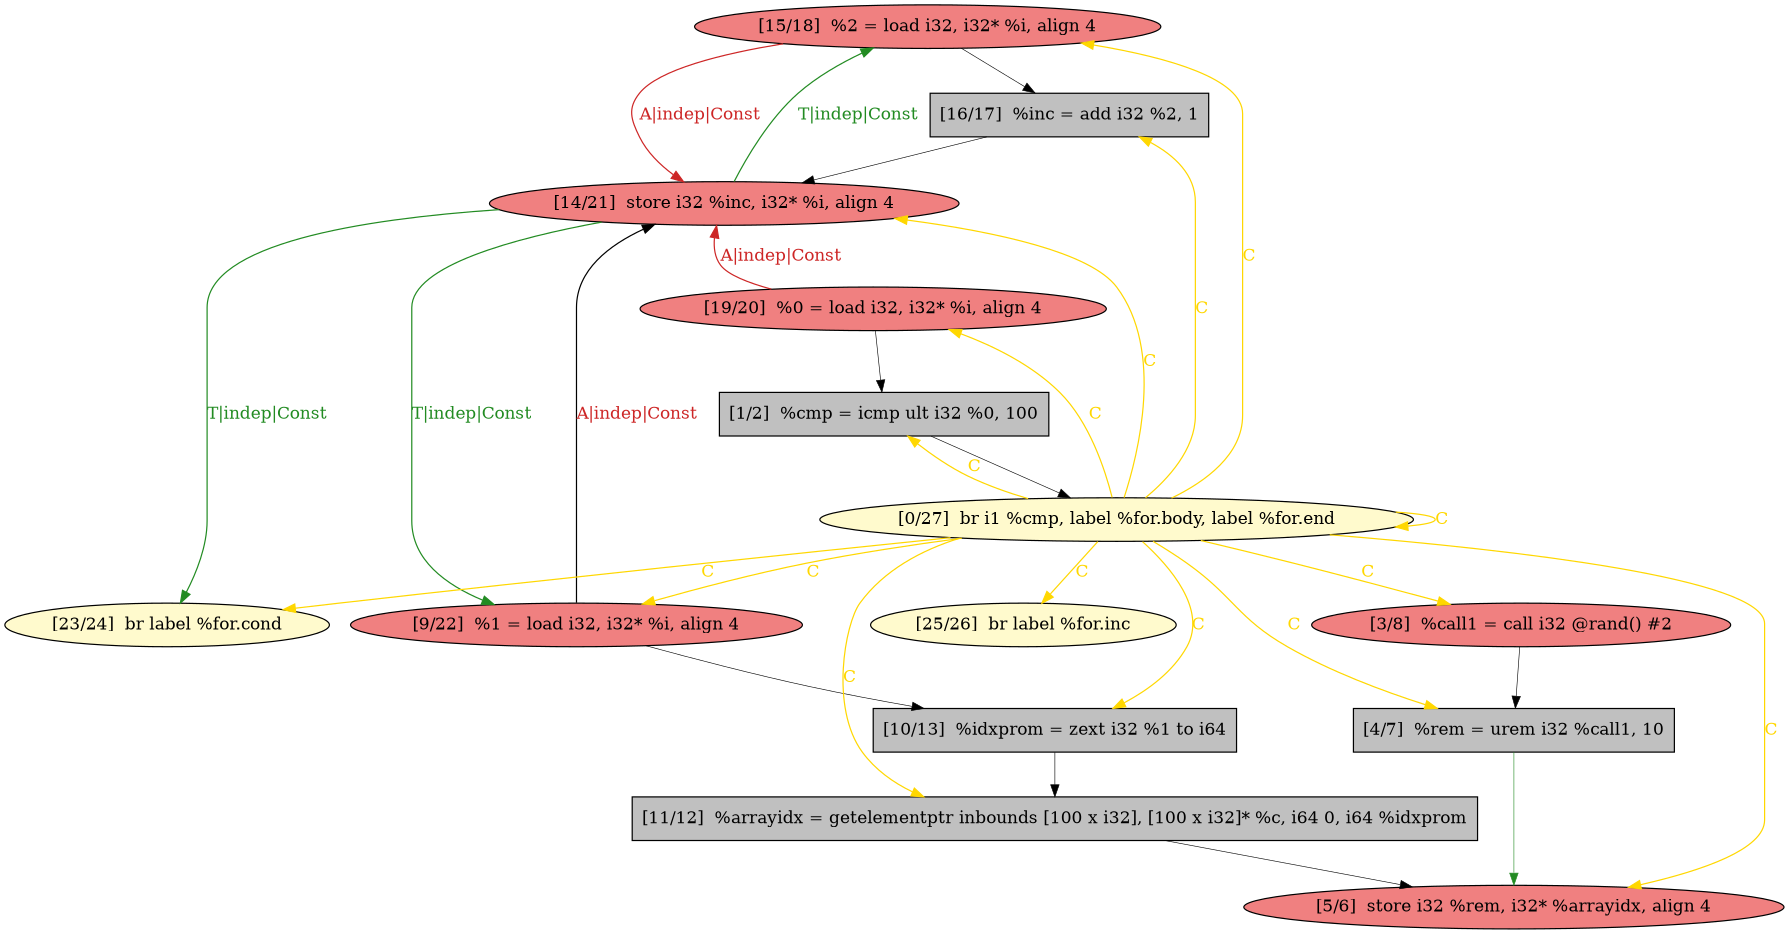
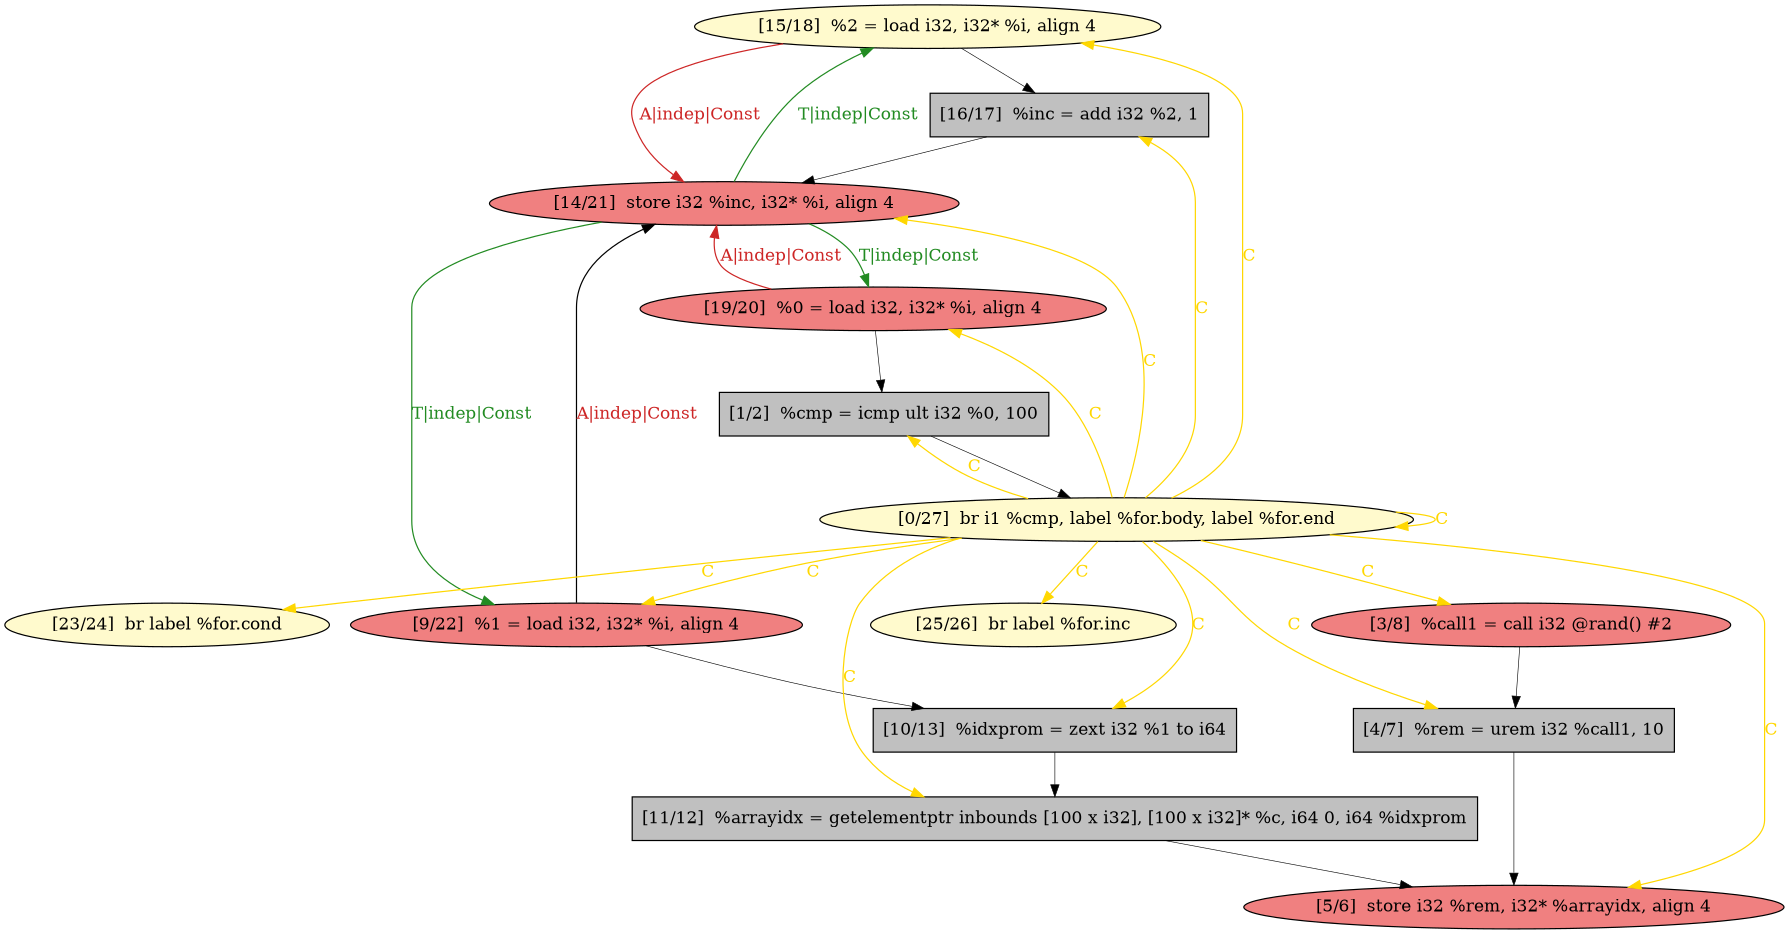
node "[15/18]  %2 = load i32, i32* %i, align 4": fillcolor lightcoral -> lemonchiffon
edge "[14/21]  store i32 %inc, i32* %i, align 4" -> "[23/24]  br label %for.cond": now "[14/21]  store i32 %inc, i32* %i, align 4" -> "[19/20]  %0 = load i32, i32* %i, align 4"
edge "[4/7]  %rem = urem i32 %call1, 10" -> "[5/6]  store i32 %rem, i32* %arrayidx, align 4": color forestgreen -> black
